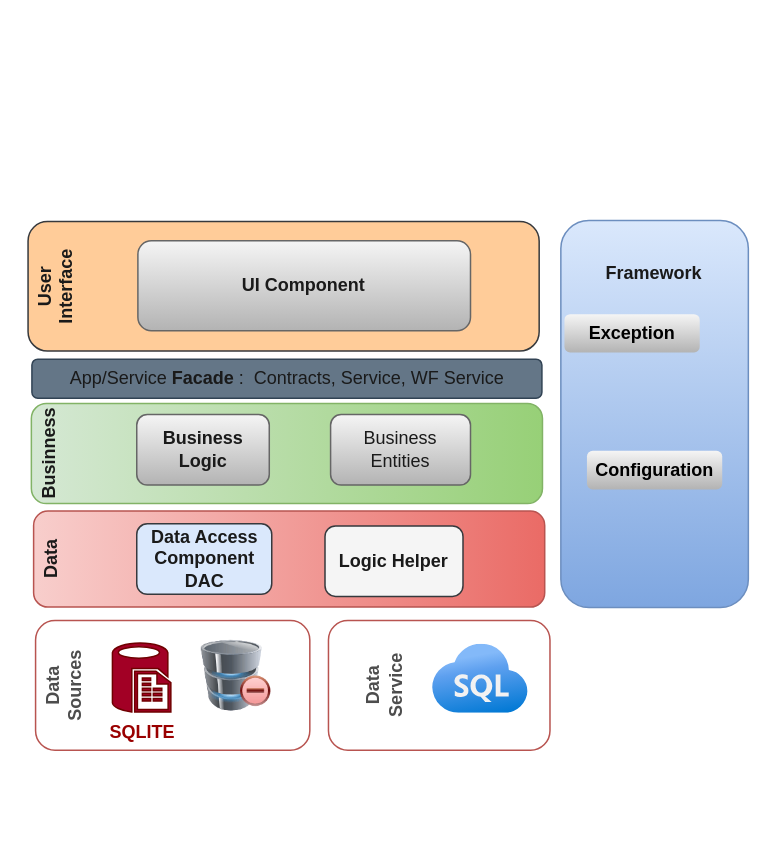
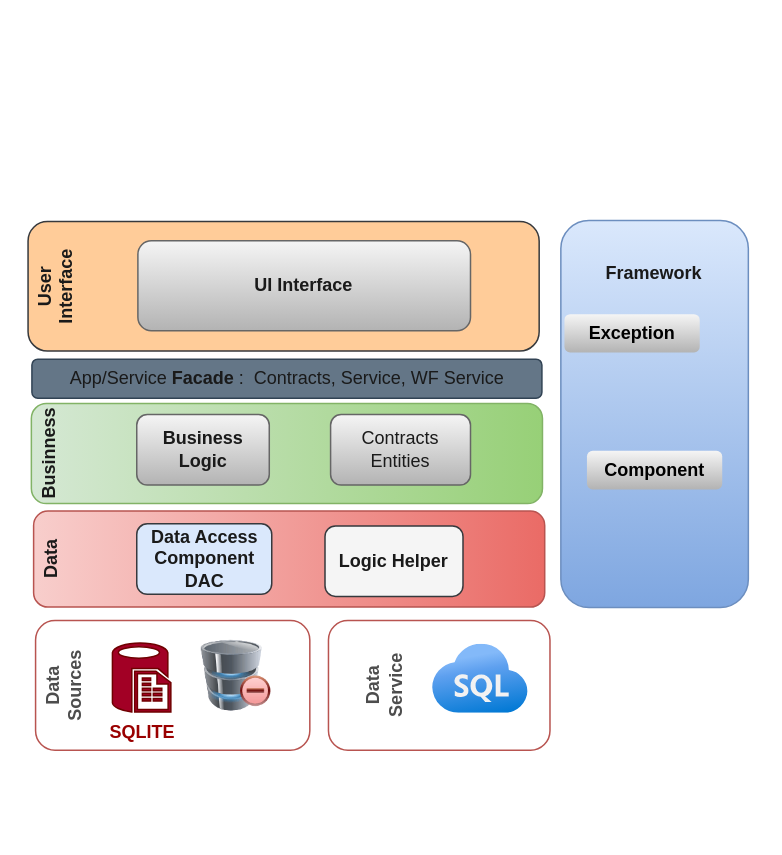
node "UI Component": label "UI Component" -> "UI Interface"
node "Business Entities": label "Business Entities" -> "Contracts Entities"
node "Configuration": label "Configuration" -> "Component"
